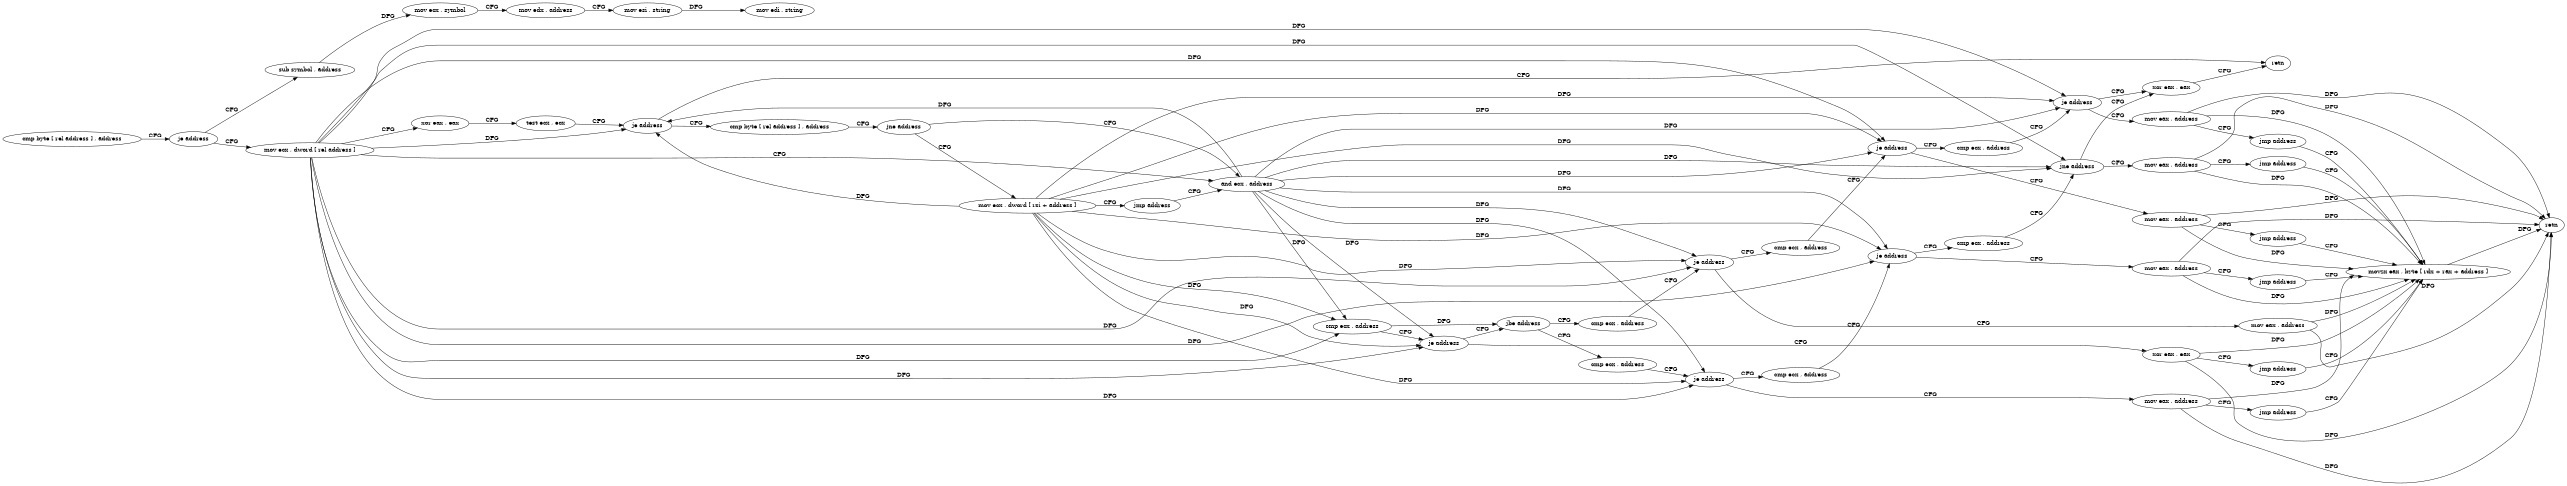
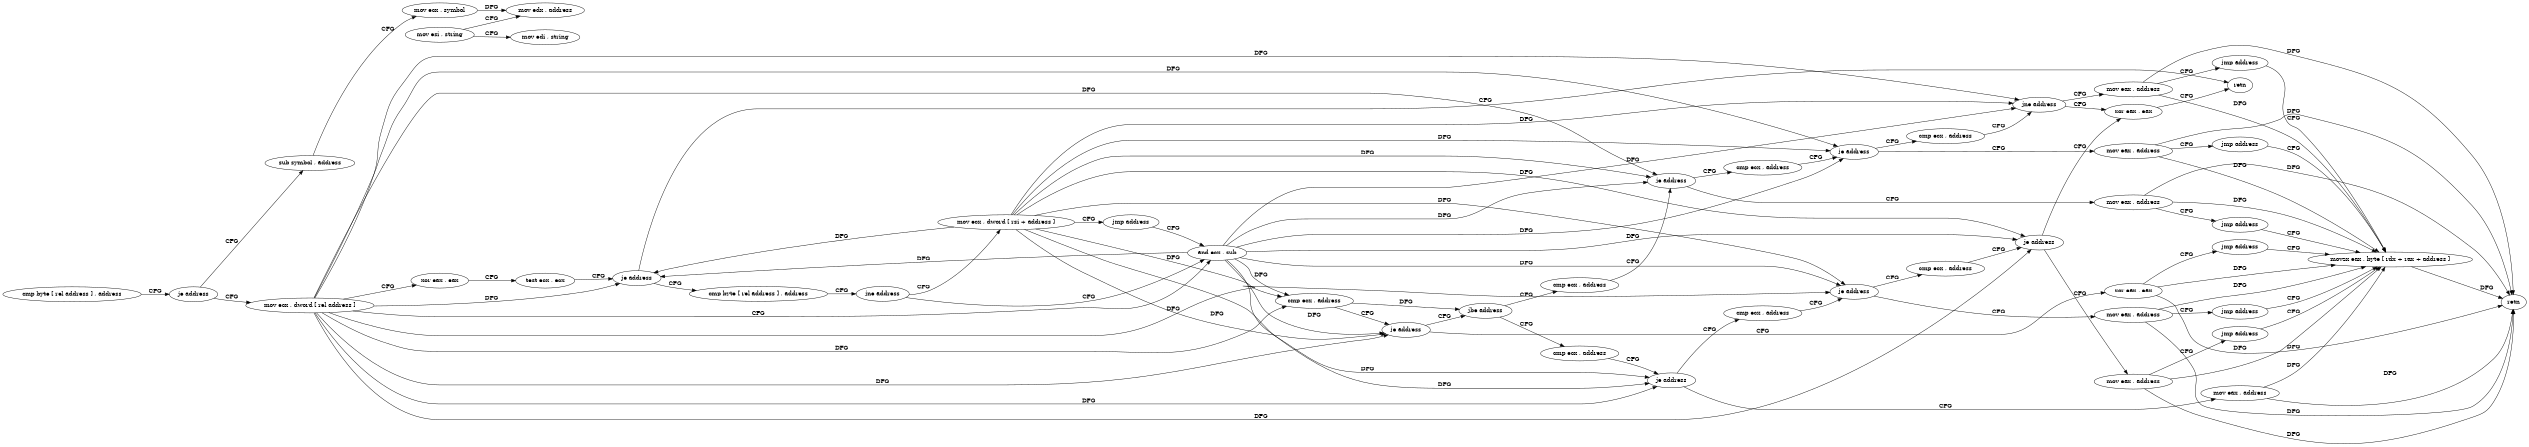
edge "mov ecx , symbol" -> "mov edx , address": label "CFG" -> "DFG"
edge "mov esi , string" -> "mov edi , string": label "DFG" -> "CFG"
edge "mov edx , address" -> "mov esi , string": reversed
edge "sub symbol , address" -> "mov ecx , symbol": label "DFG" -> "CFG"
node "and ecx , address": label "and ecx , address" -> "and ecx , sub"
